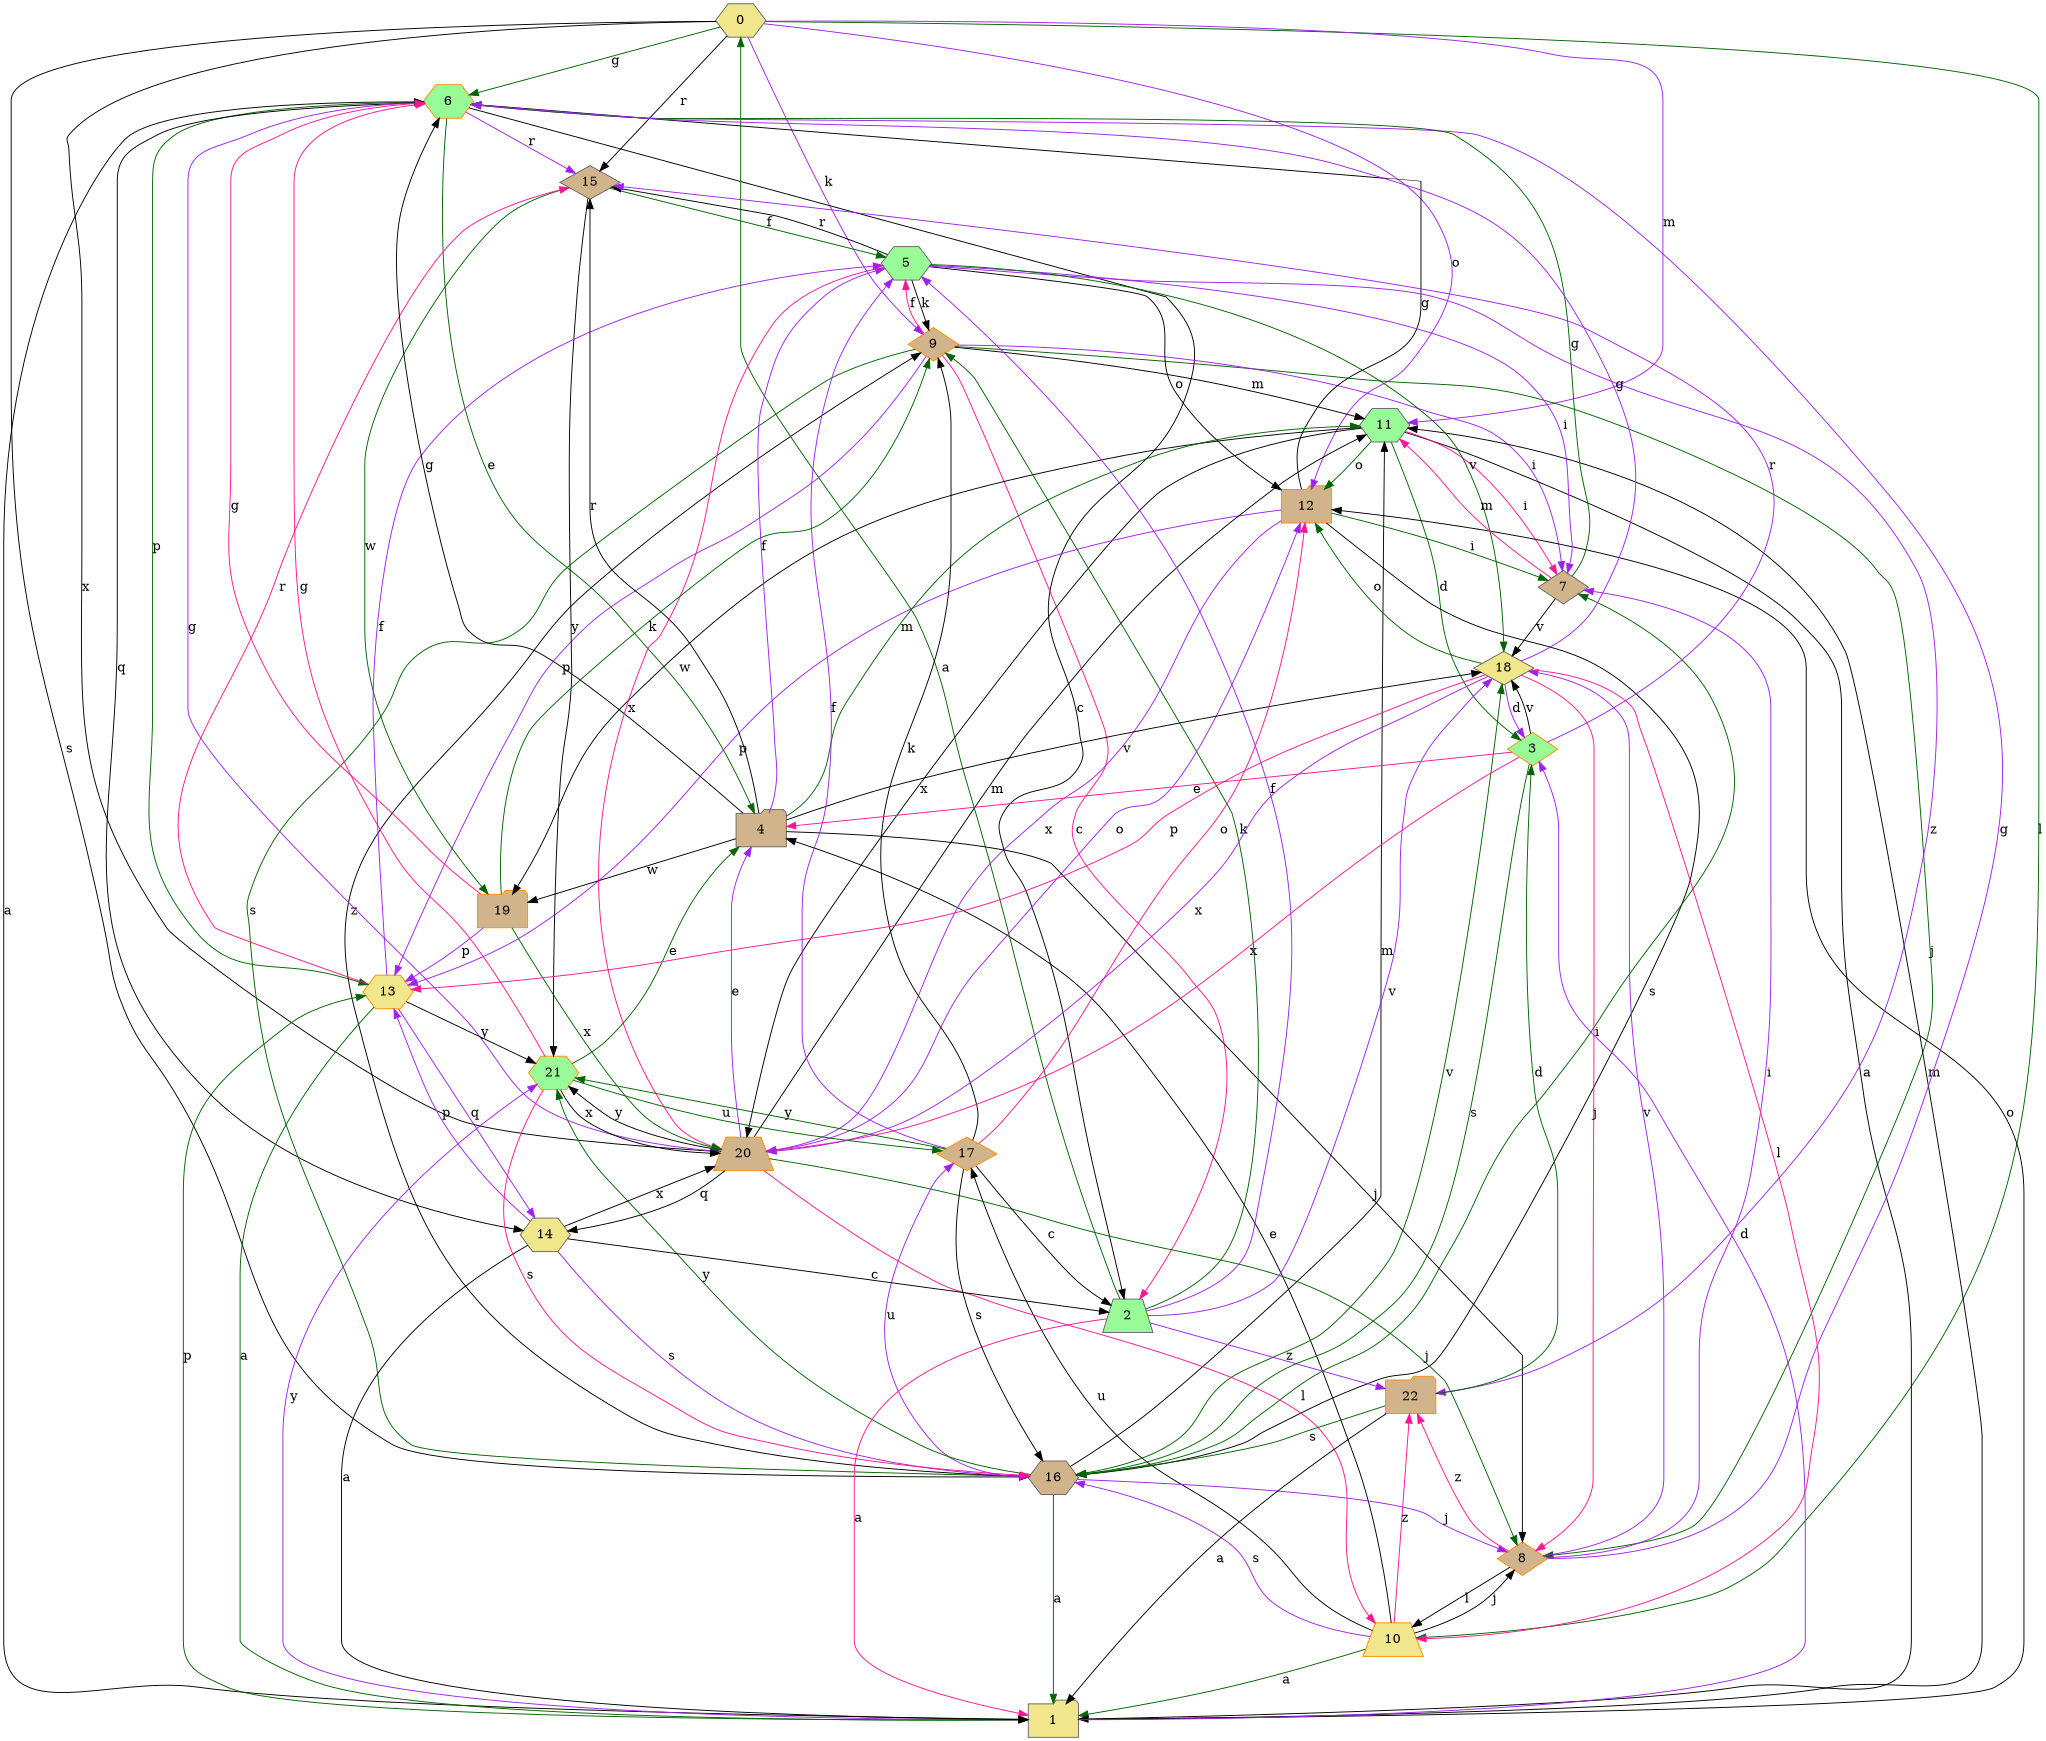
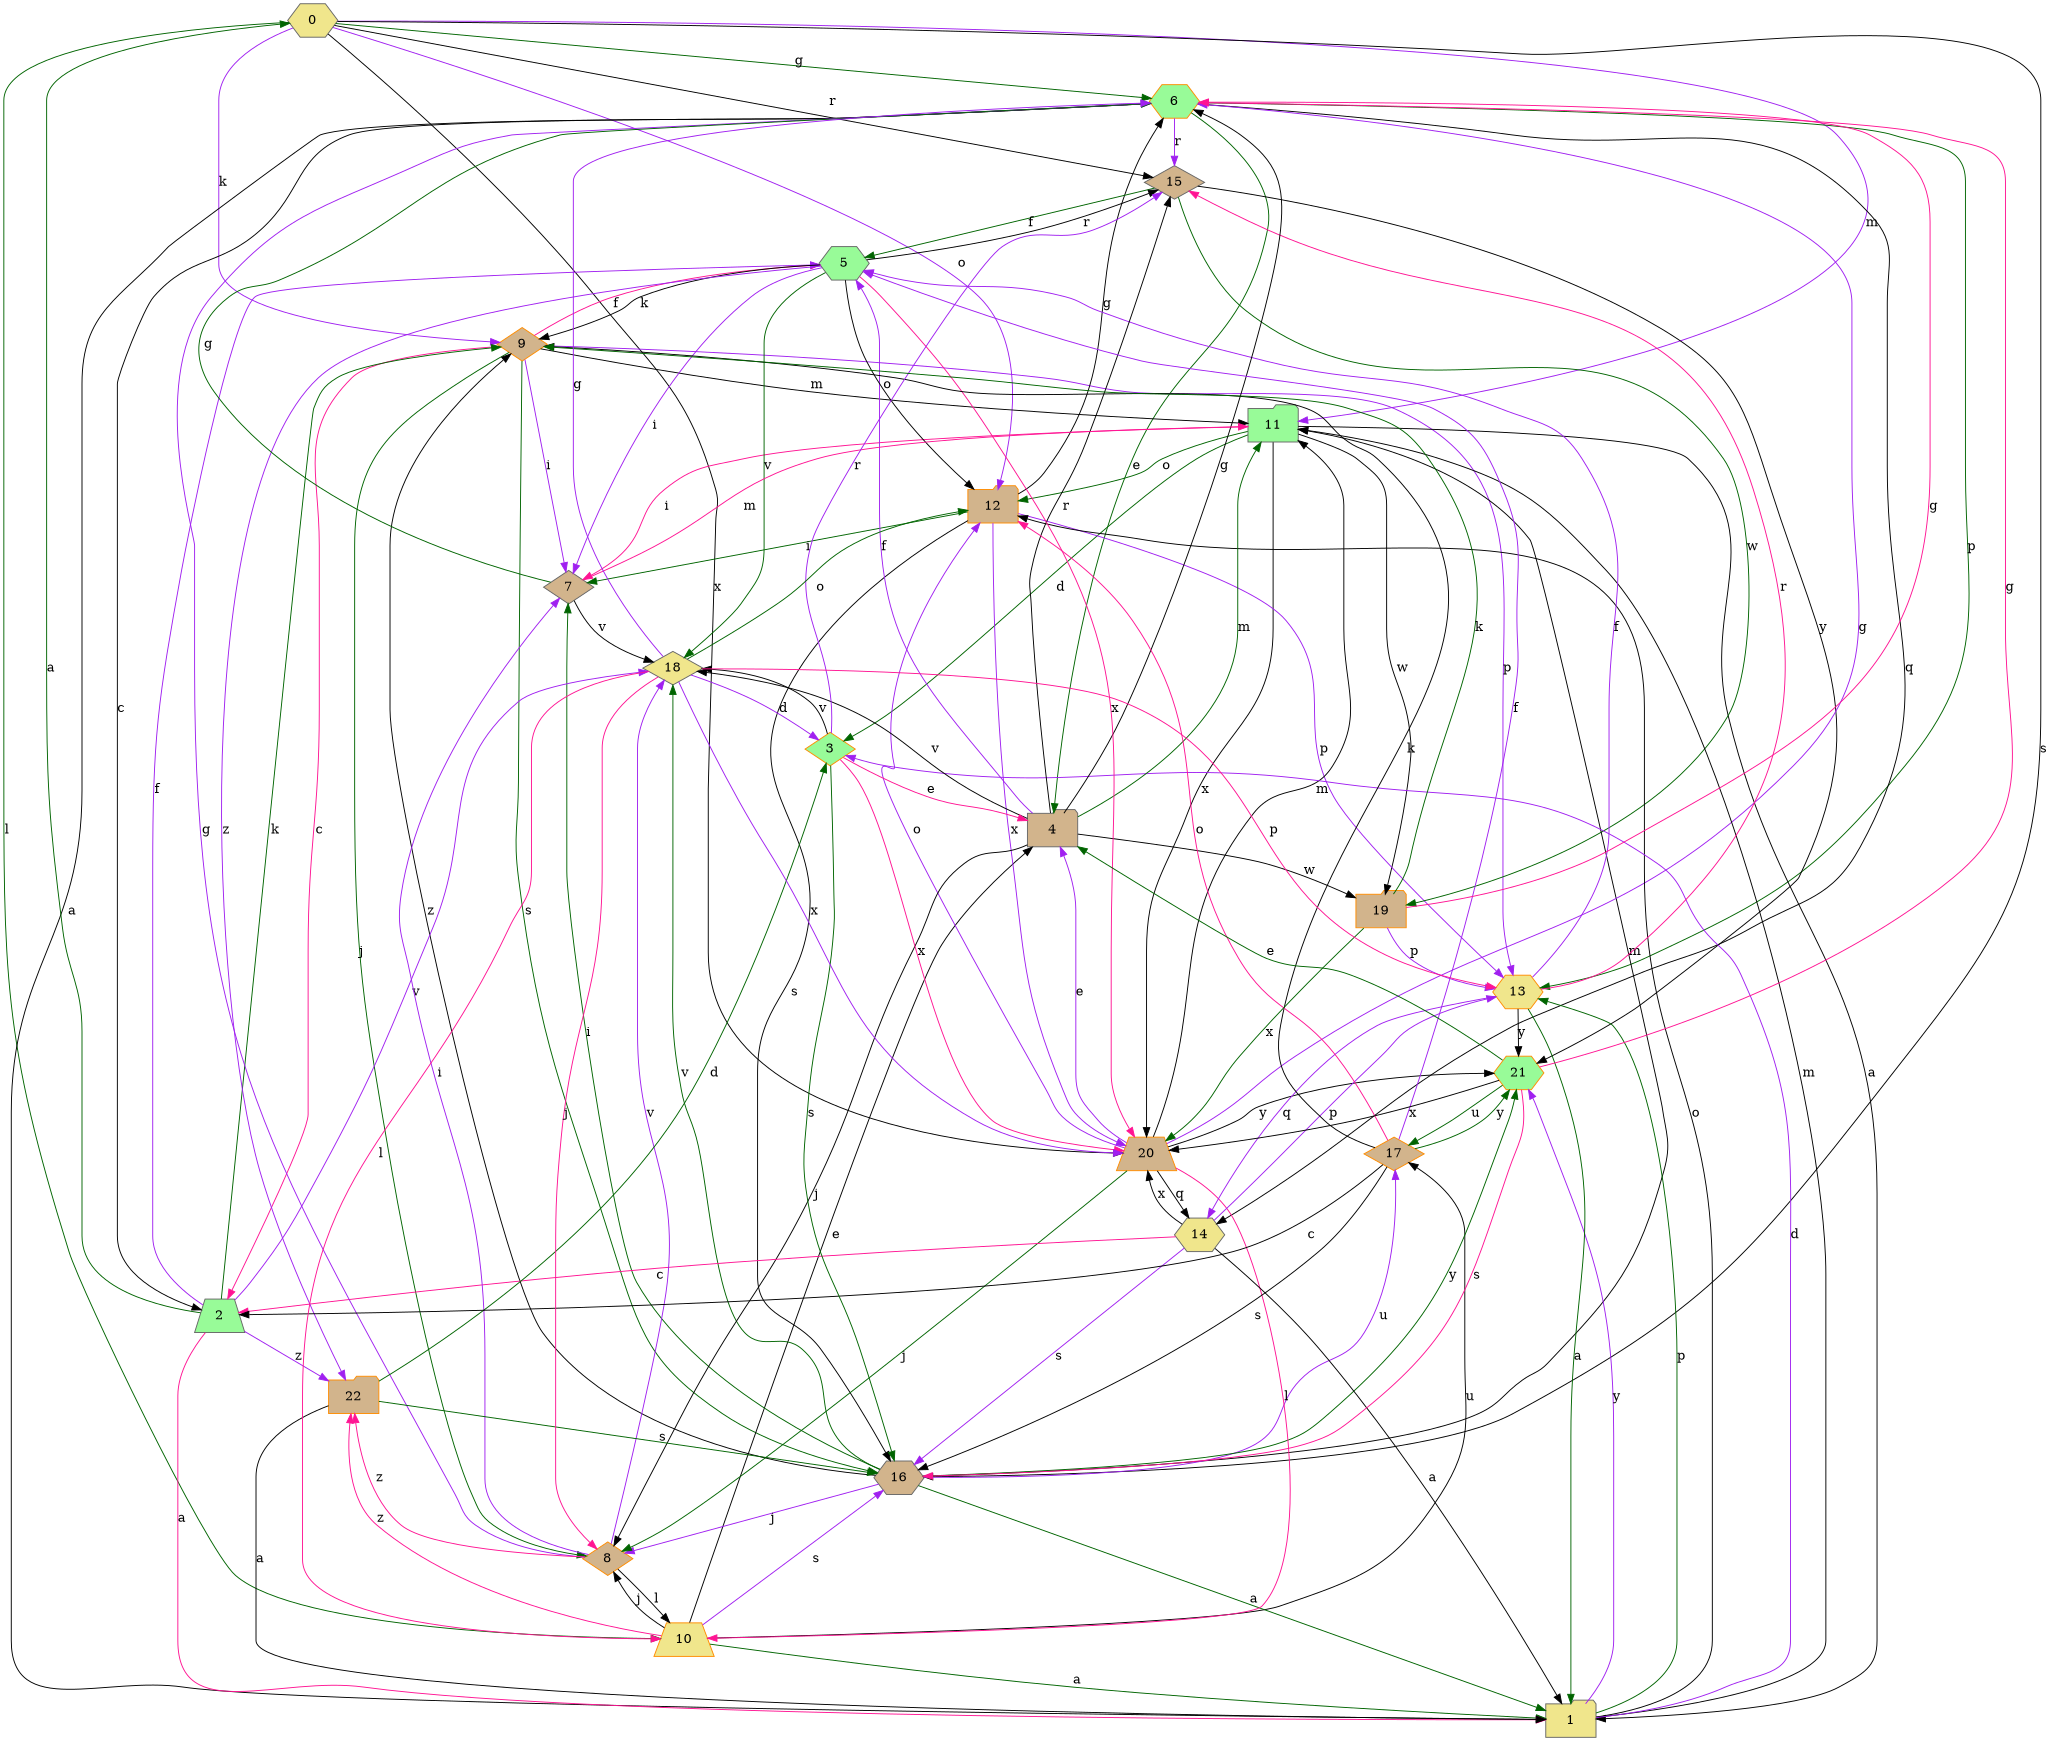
node "11": shape hexagon -> folder
edge "1" -> "6": reversed
edge "14" -> "2": color black -> deeppink
